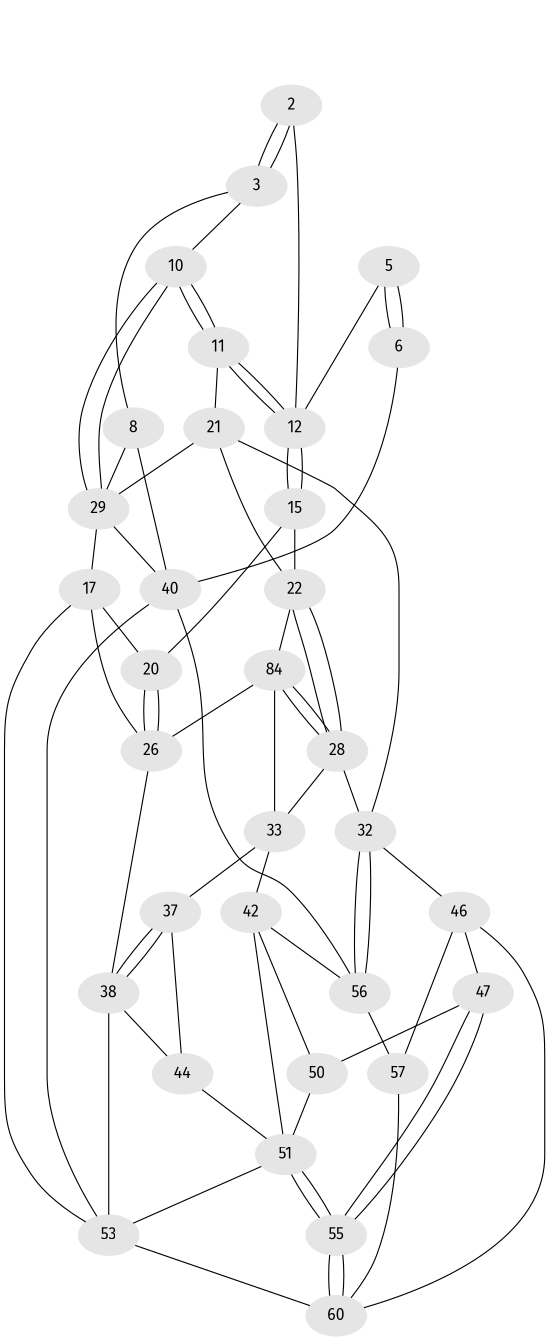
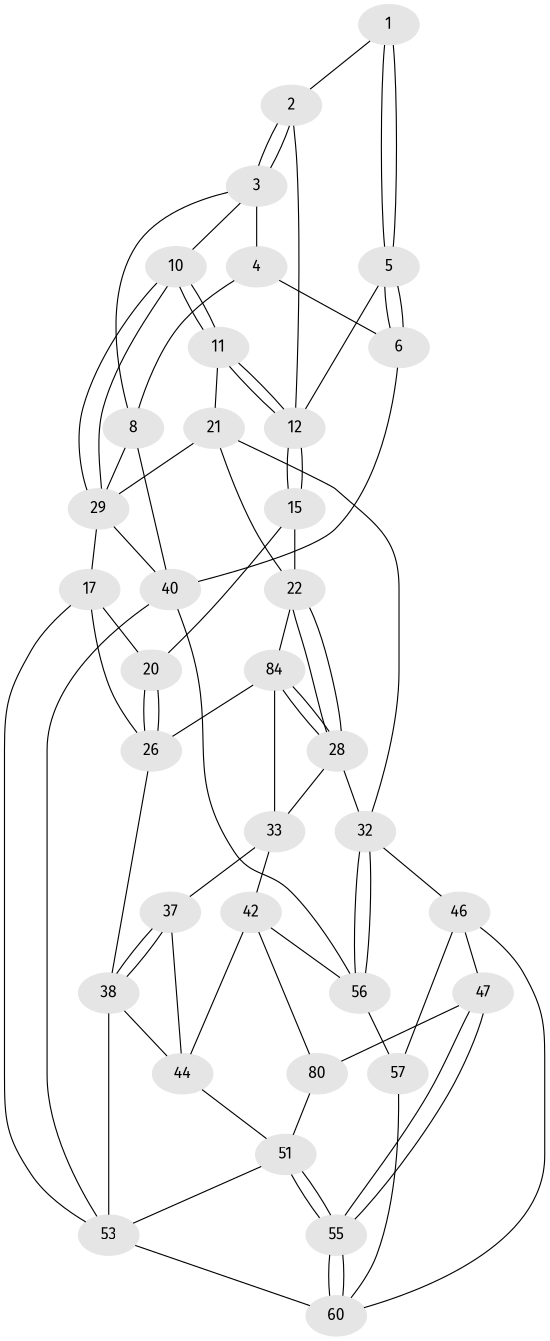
node "1": added
node "4": added
edge "42" -- "51": now "42" -- "44"
node "50": label "50" -> "80"
